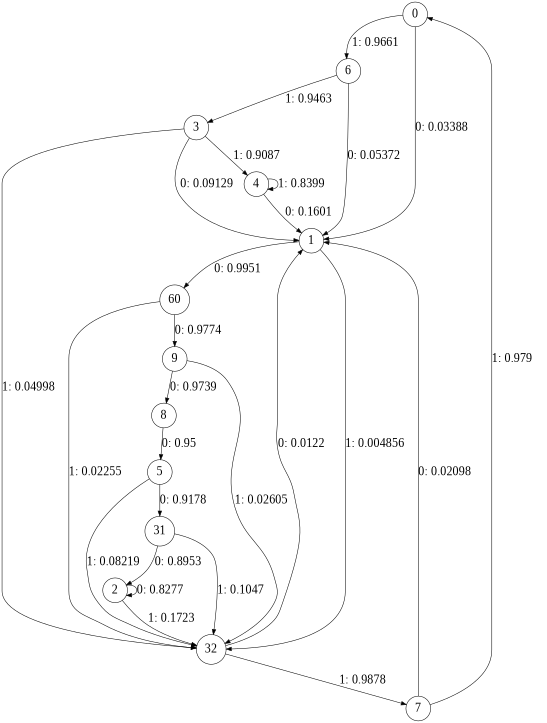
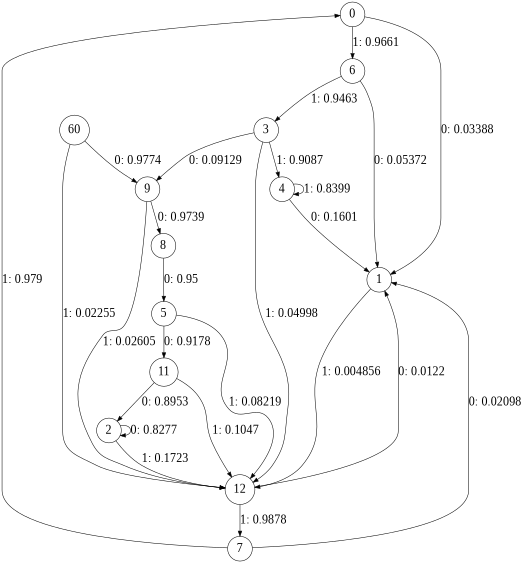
edge "3" -> "1": now "3" -> "9"
edge "1" -> "60": removed, label "0: 0.9951"
node "31": label "31" -> "11"
node "32": label "32" -> "12"
